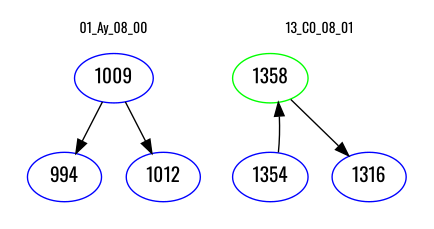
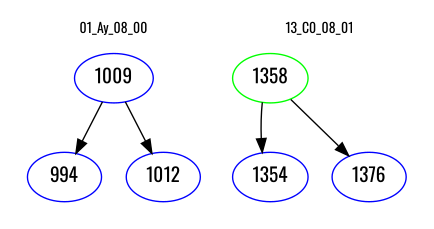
edge "1354" -> "1358": reversed
node "1316": label "1316" -> "1376"
